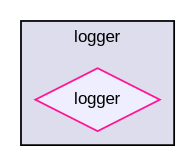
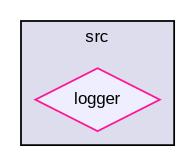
cluster "logger": label "logger" -> "src"
